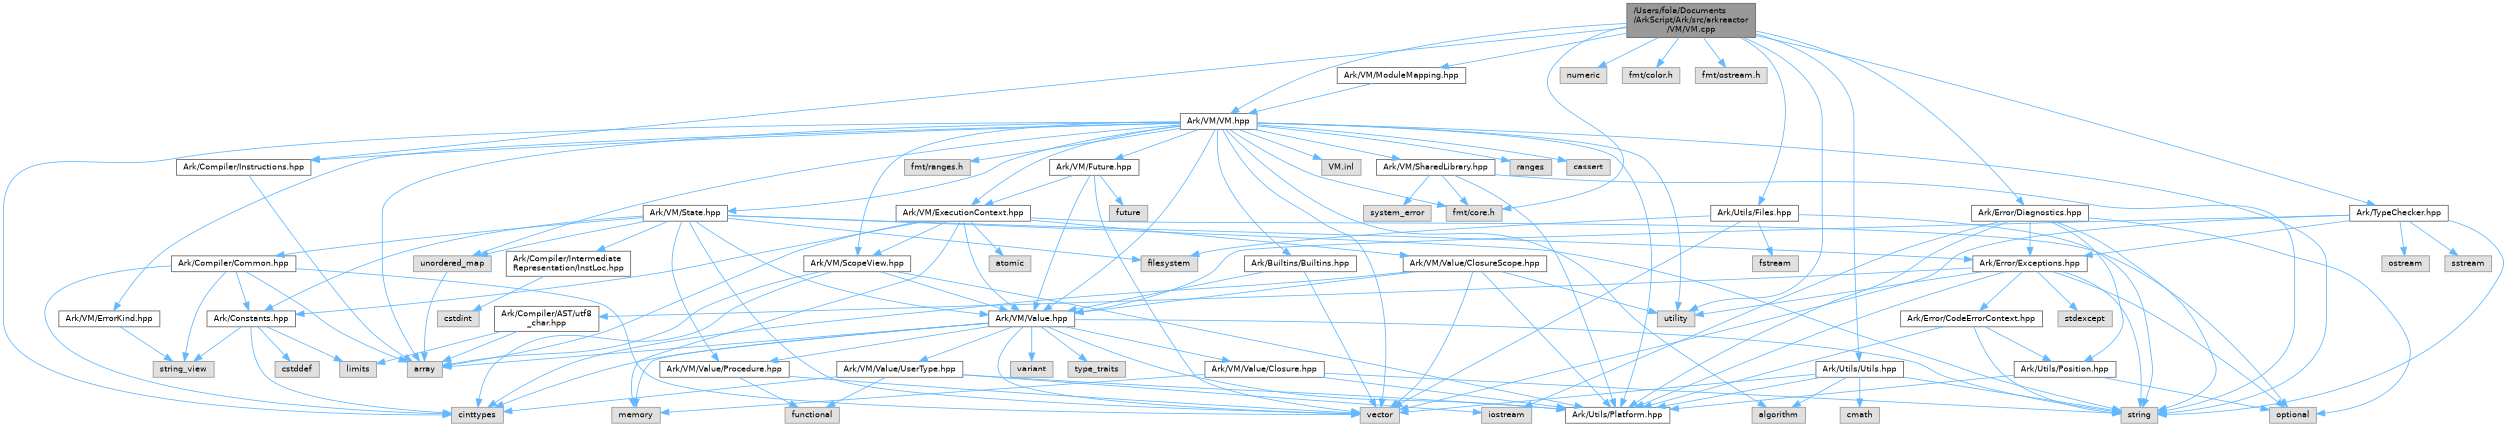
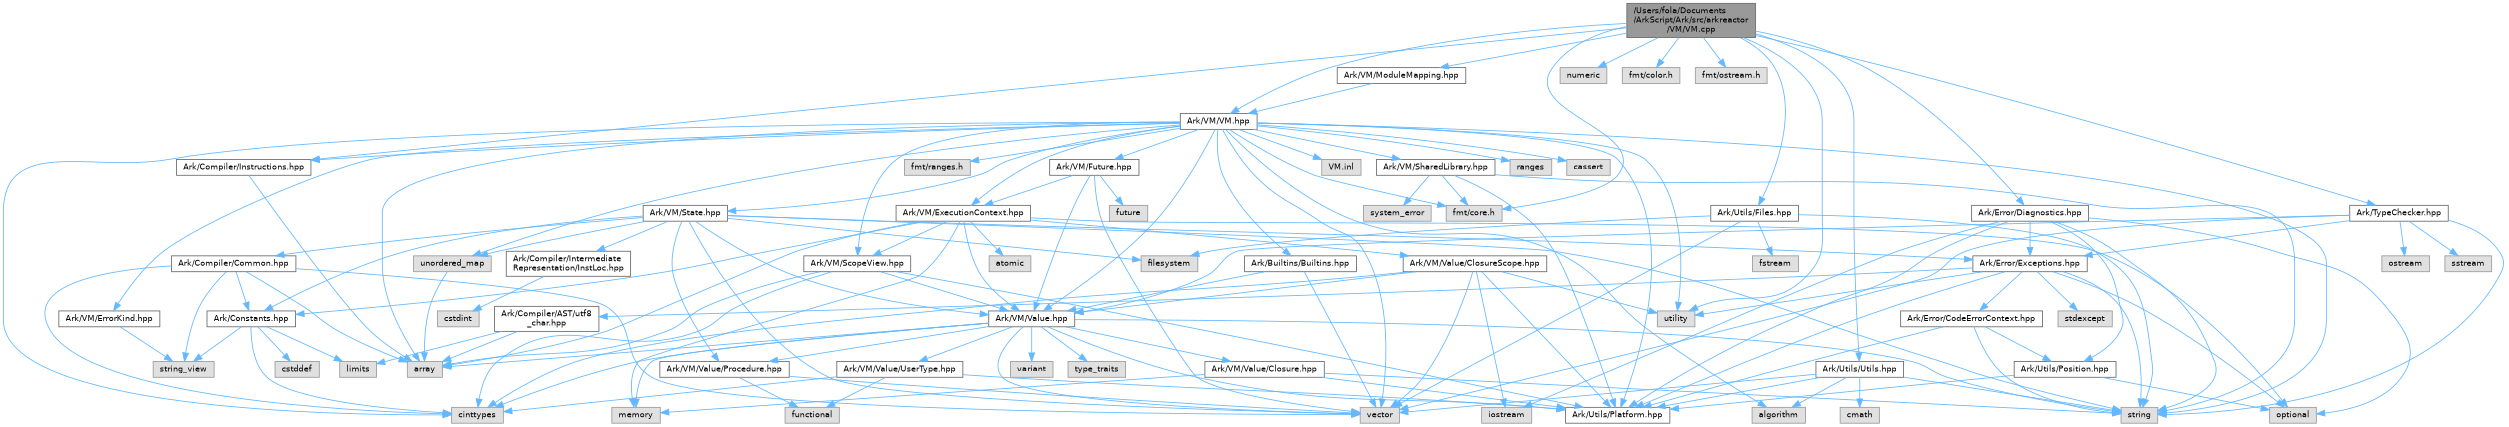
edge "Ark/VM/Value/UserType.hpp" -> "iostream": now "Ark/VM/Value/ClosureScope.hpp" -> "iostream"
